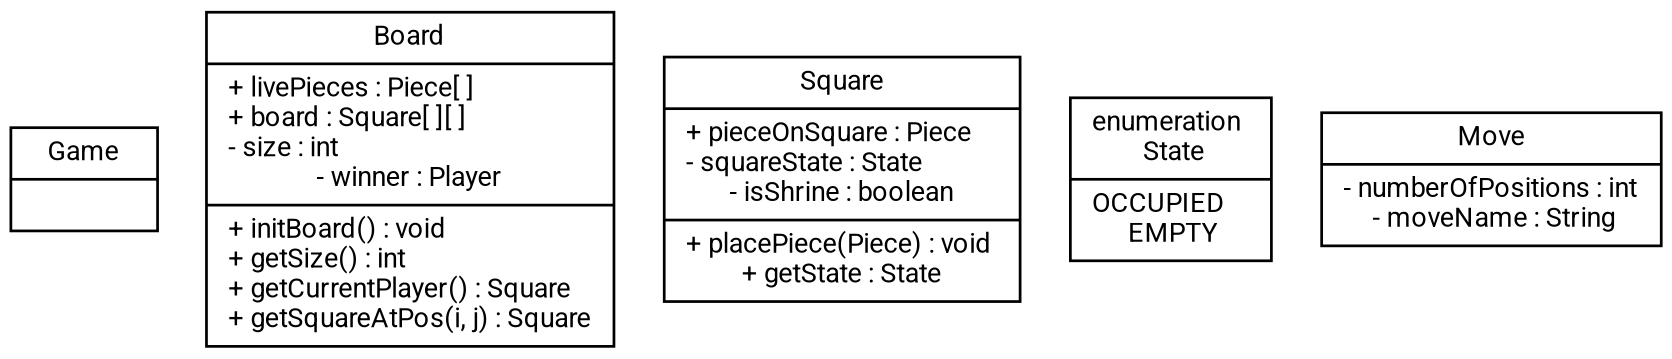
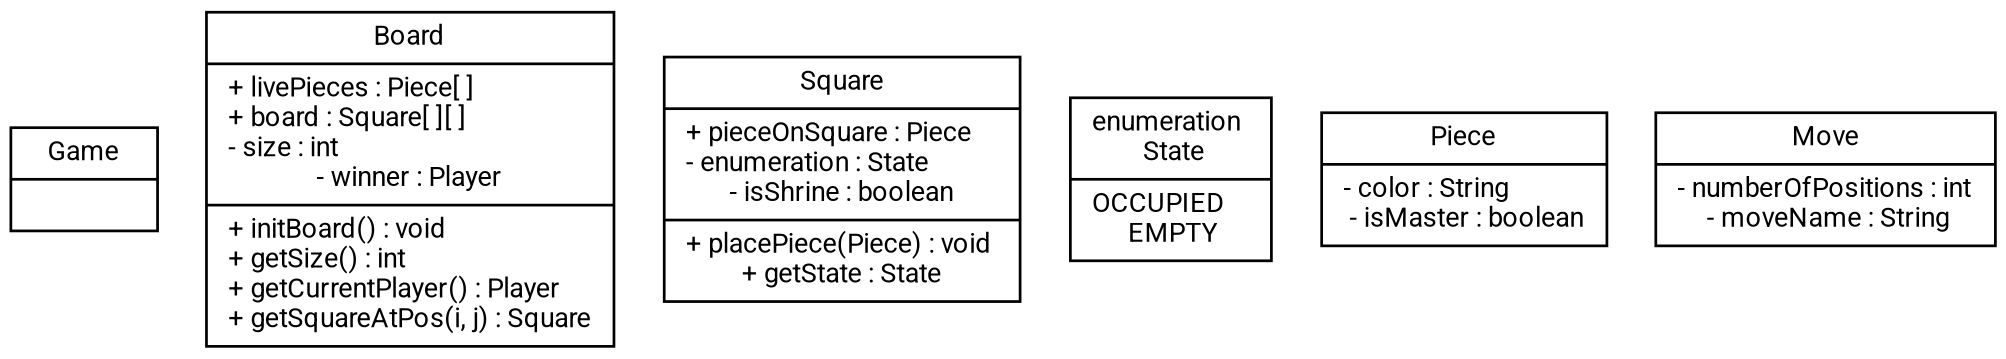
node "Square": text "- squareState : State" -> "- enumeration : State"
node "Piece": added
node "Board": text "+ getCurrentPlayer() : Square" -> "+ getCurrentPlayer() : Player"
